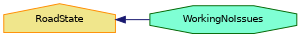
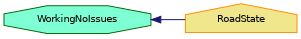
edge "WorkingNoIssues" -> "RoadState": reversed
